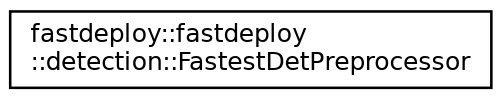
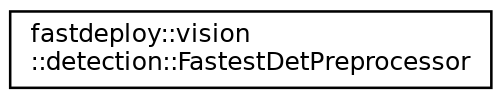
node "fastdeploy::fastdeploy ::detection::FastestDetPreprocessor": label "fastdeploy::fastdeploy ::detection::FastestDetPreprocessor" -> "fastdeploy::vision ::detection::FastestDetPreprocessor"
